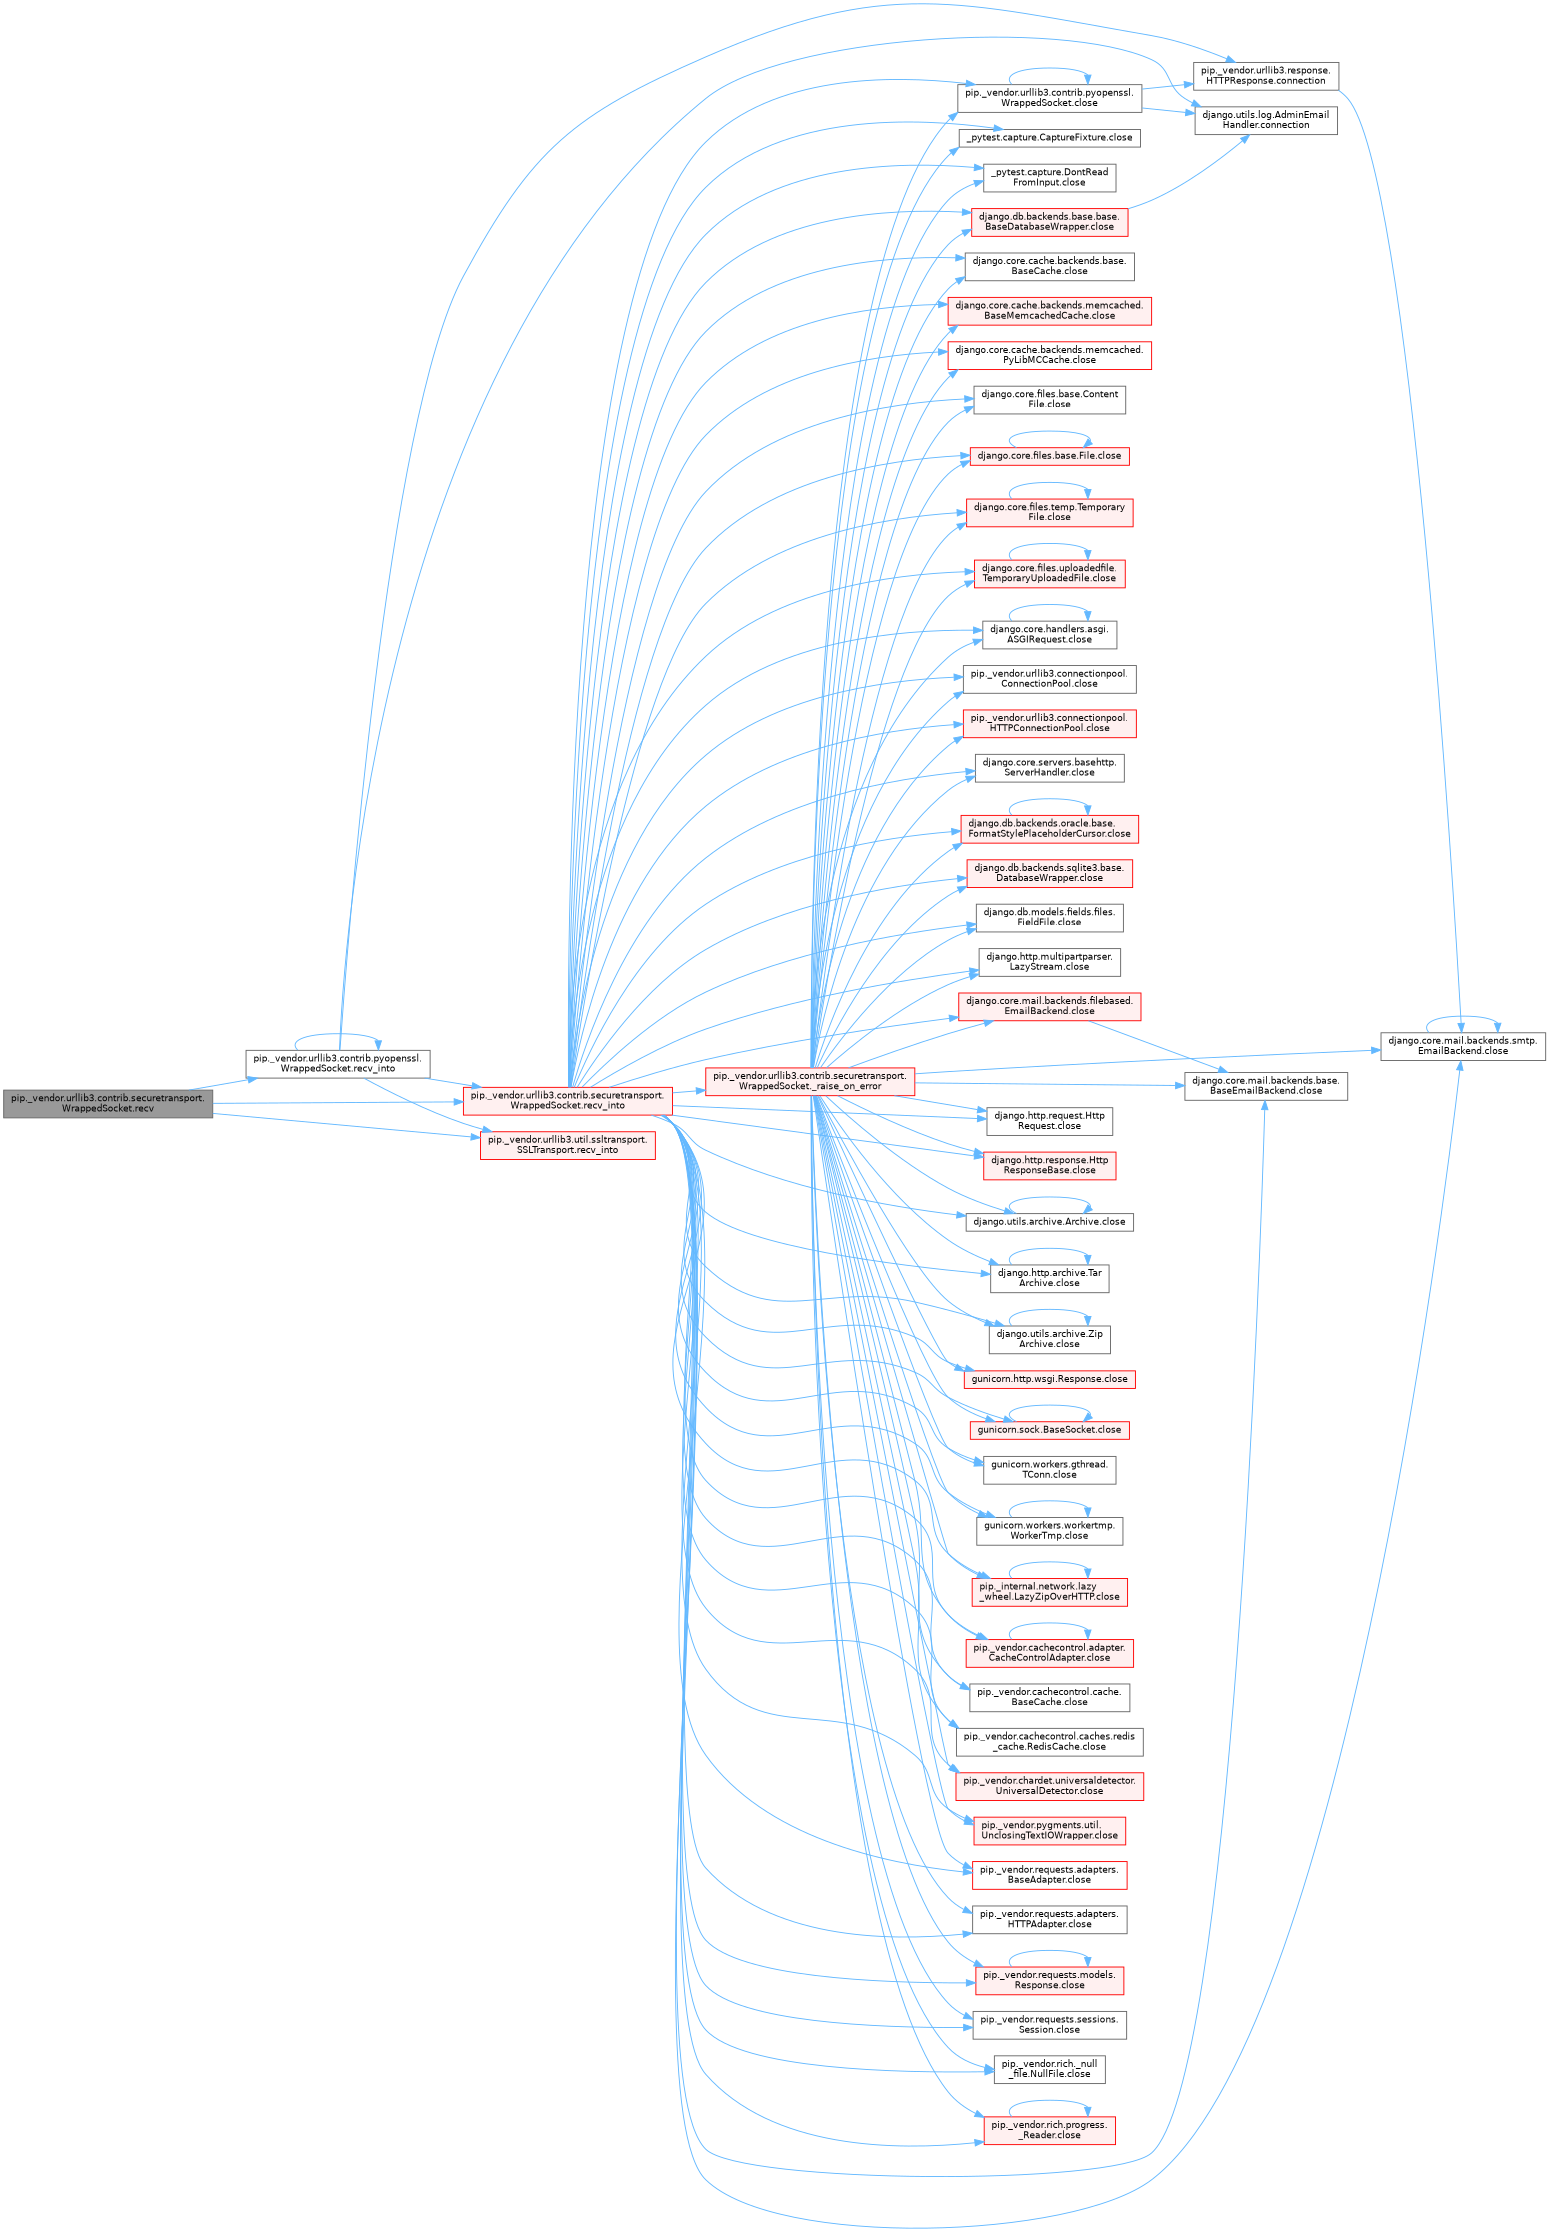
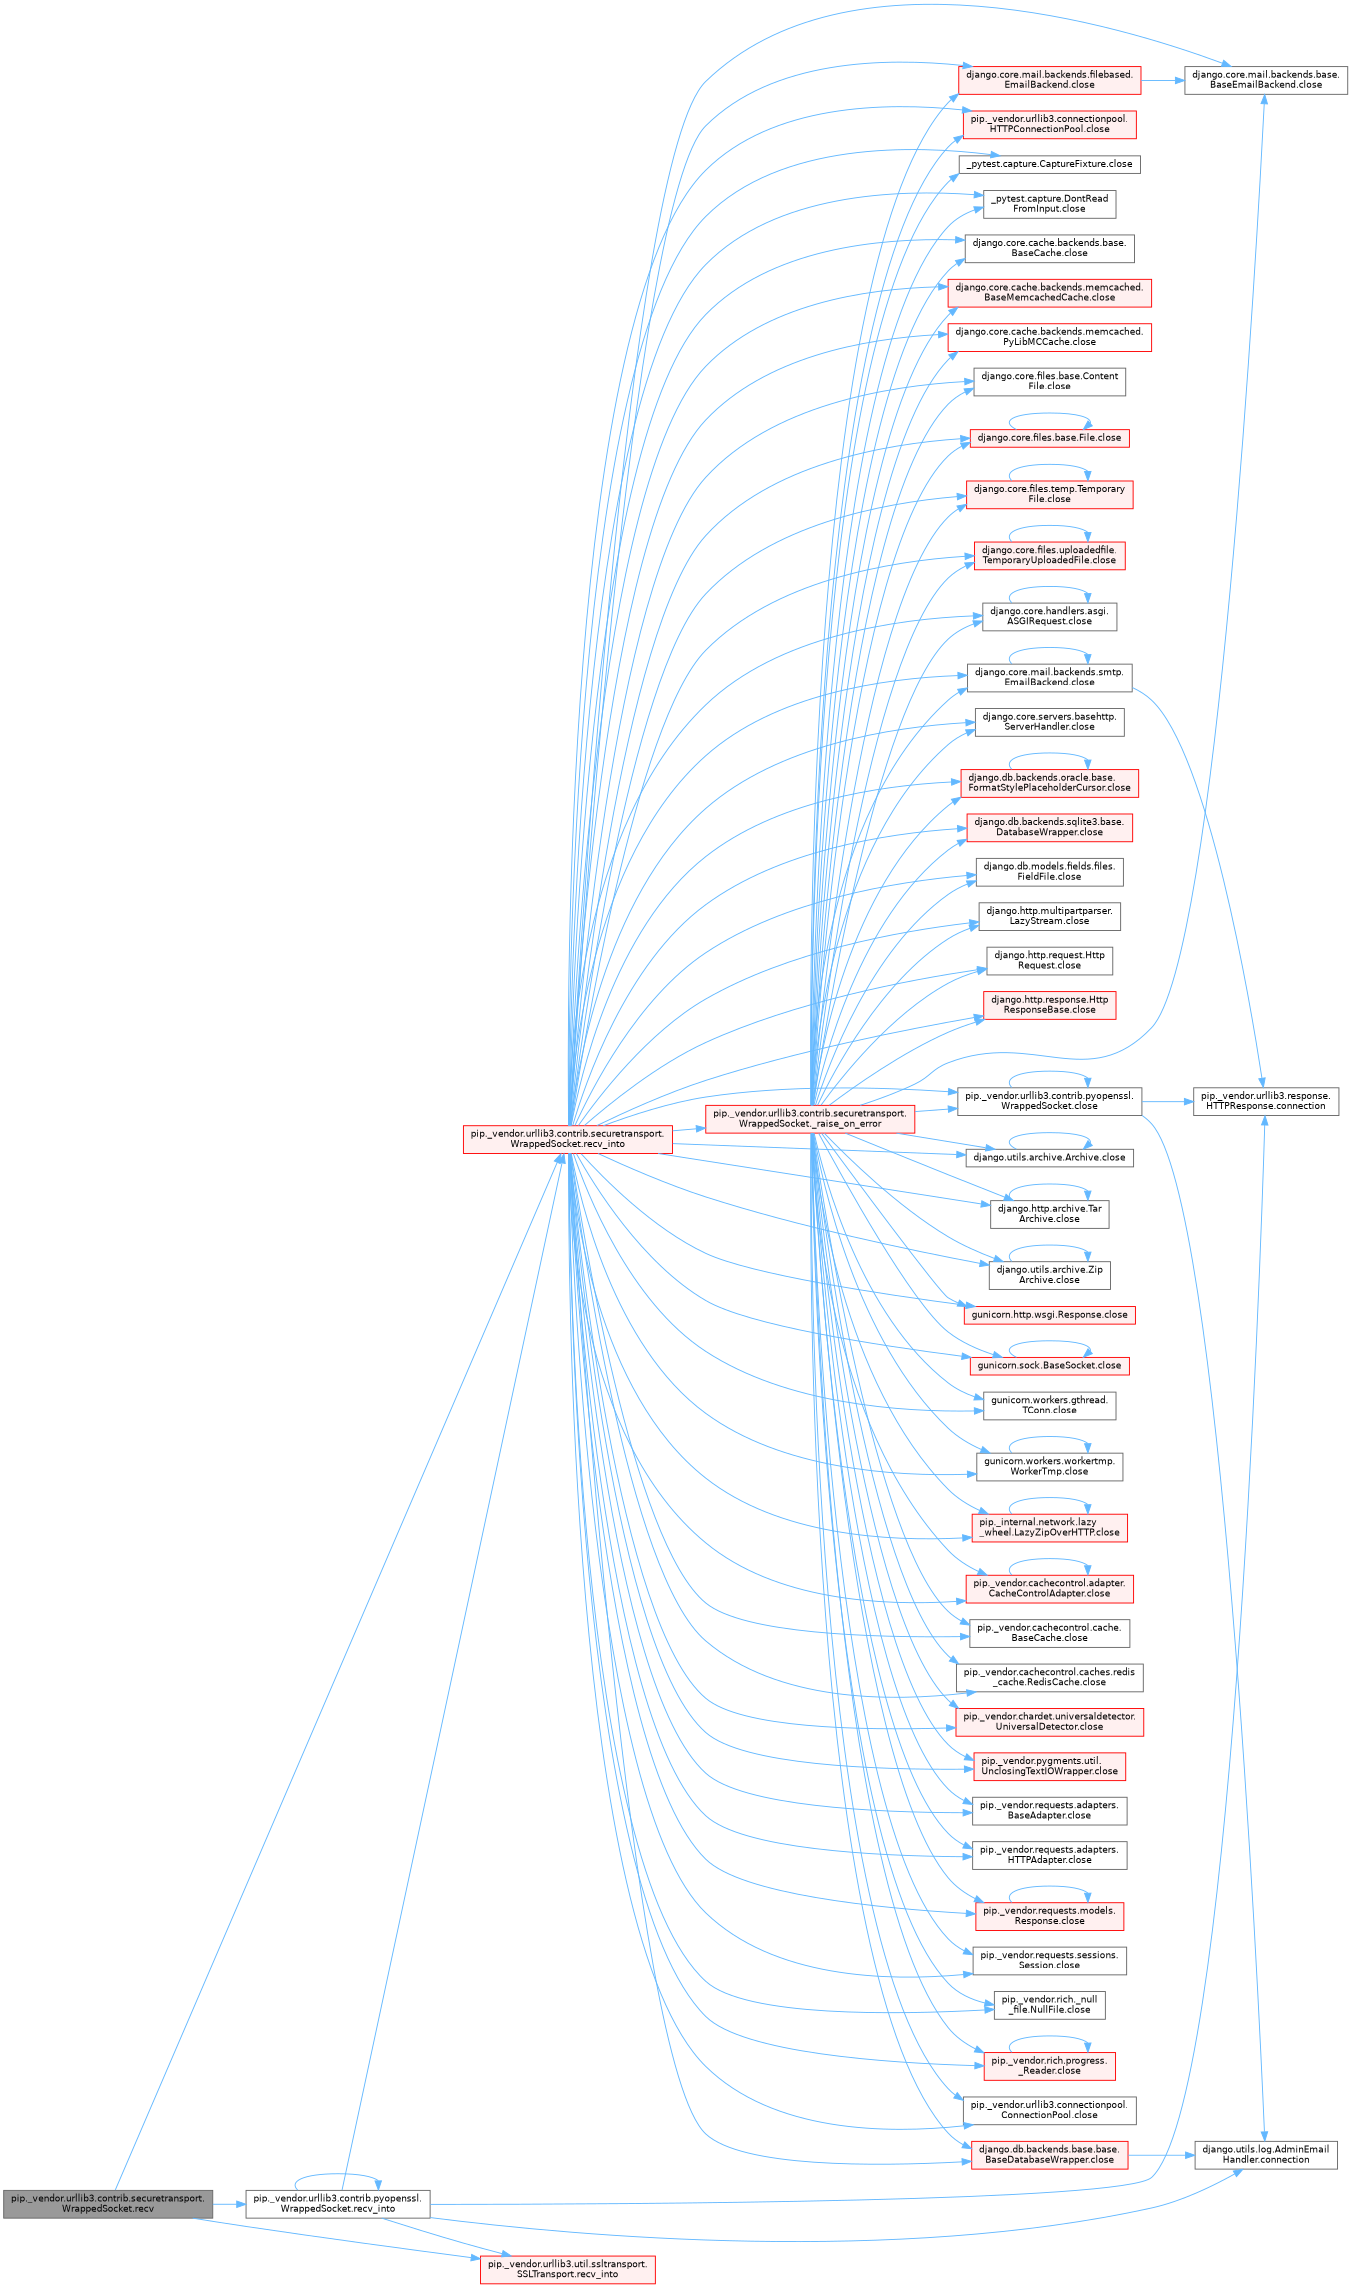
edge "pip._vendor.urllib3.response. HTTPResponse.connection" -> "django.core.mail.backends.smtp. EmailBackend.close": reversed
node "pip._vendor.requests.adapters. BaseAdapter.close": color red -> grey40
